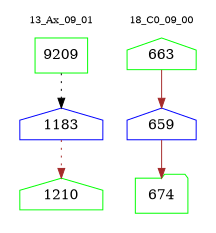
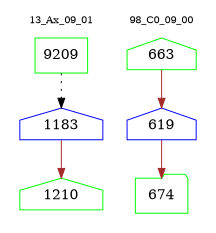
cluster "18_C0_09_00": label "18_C0_09_00" -> "98_C0_09_00"
node "659": label "659" -> "619"
edge "1183" -> "1210": style dotted -> solid
